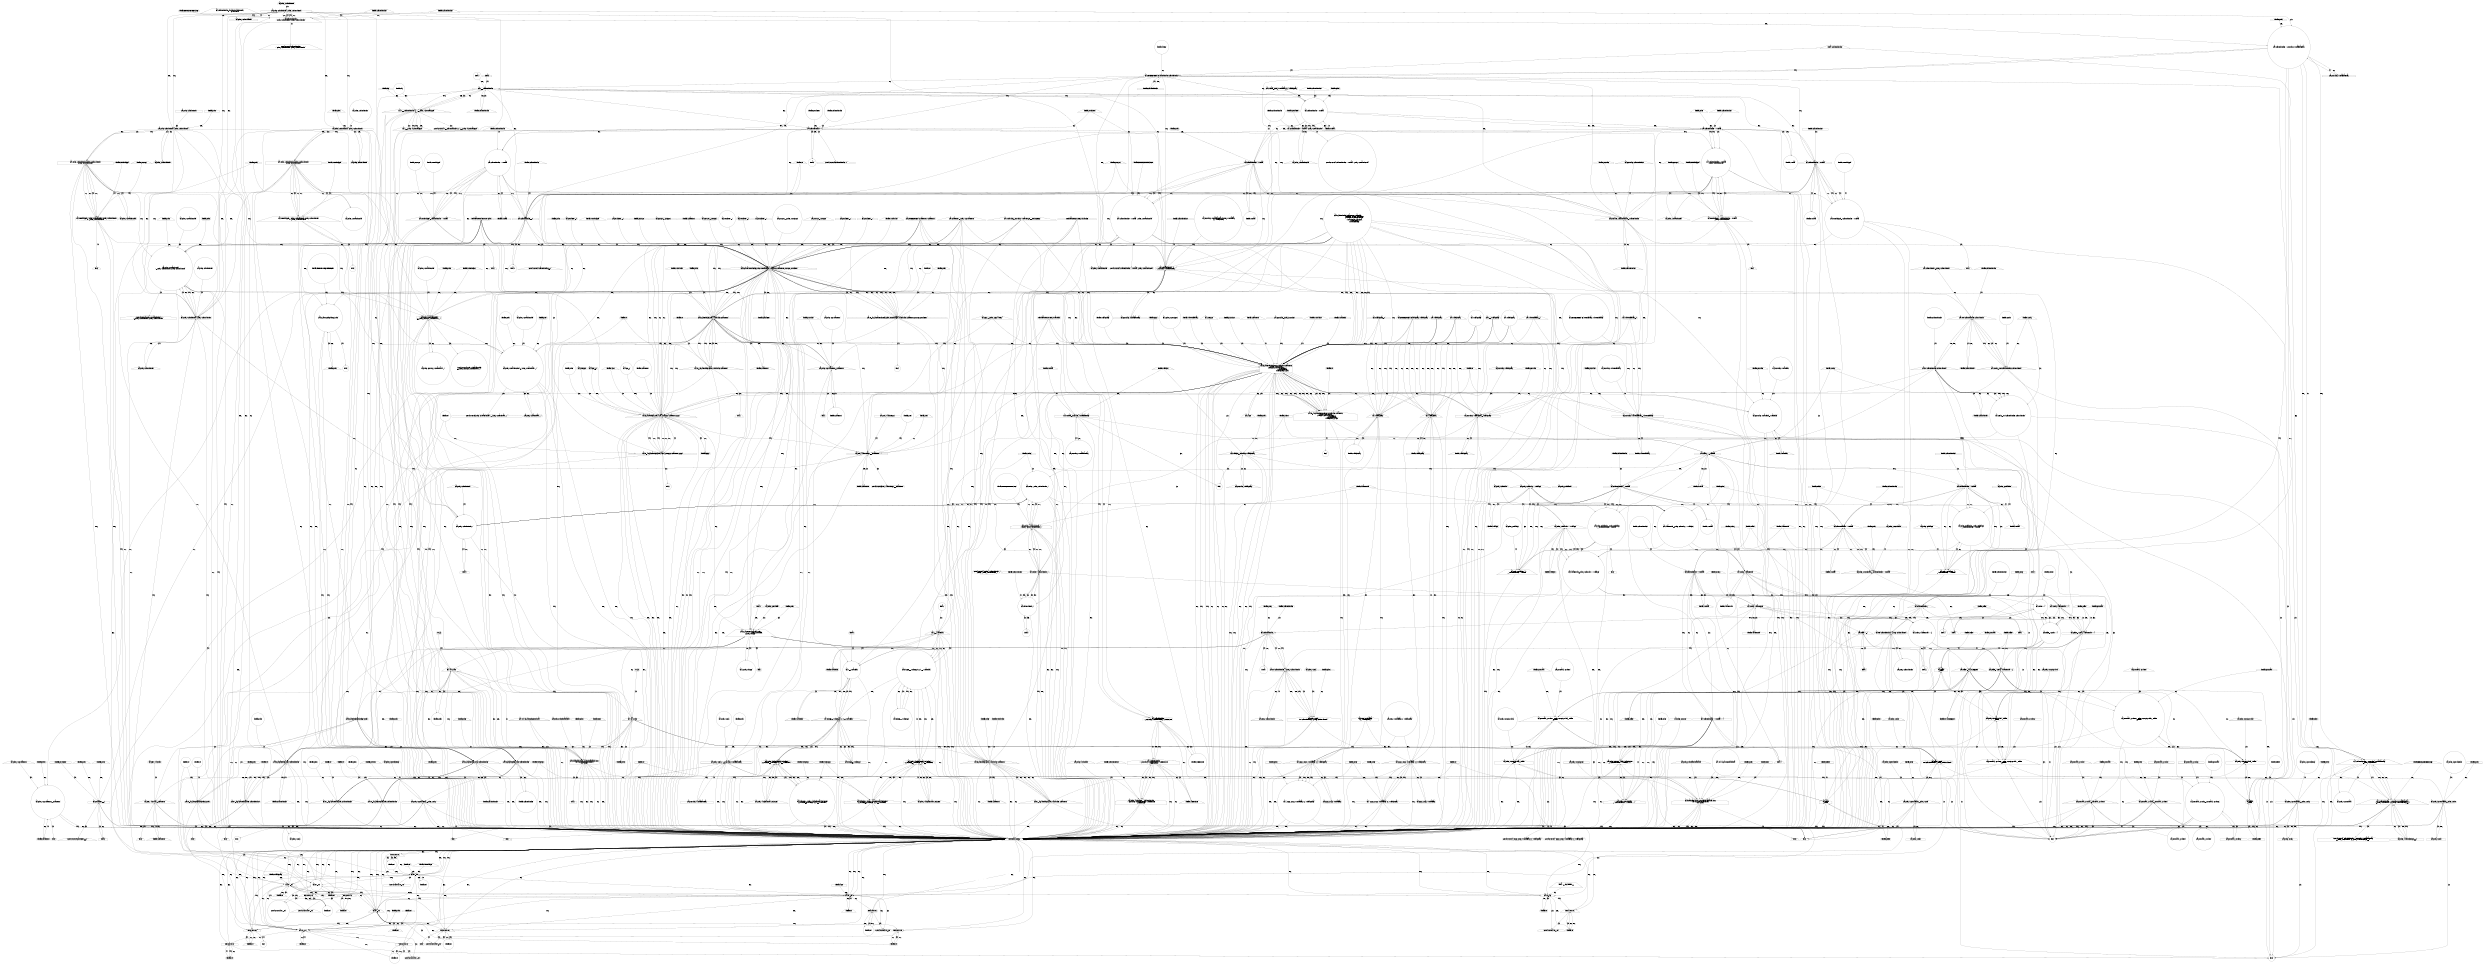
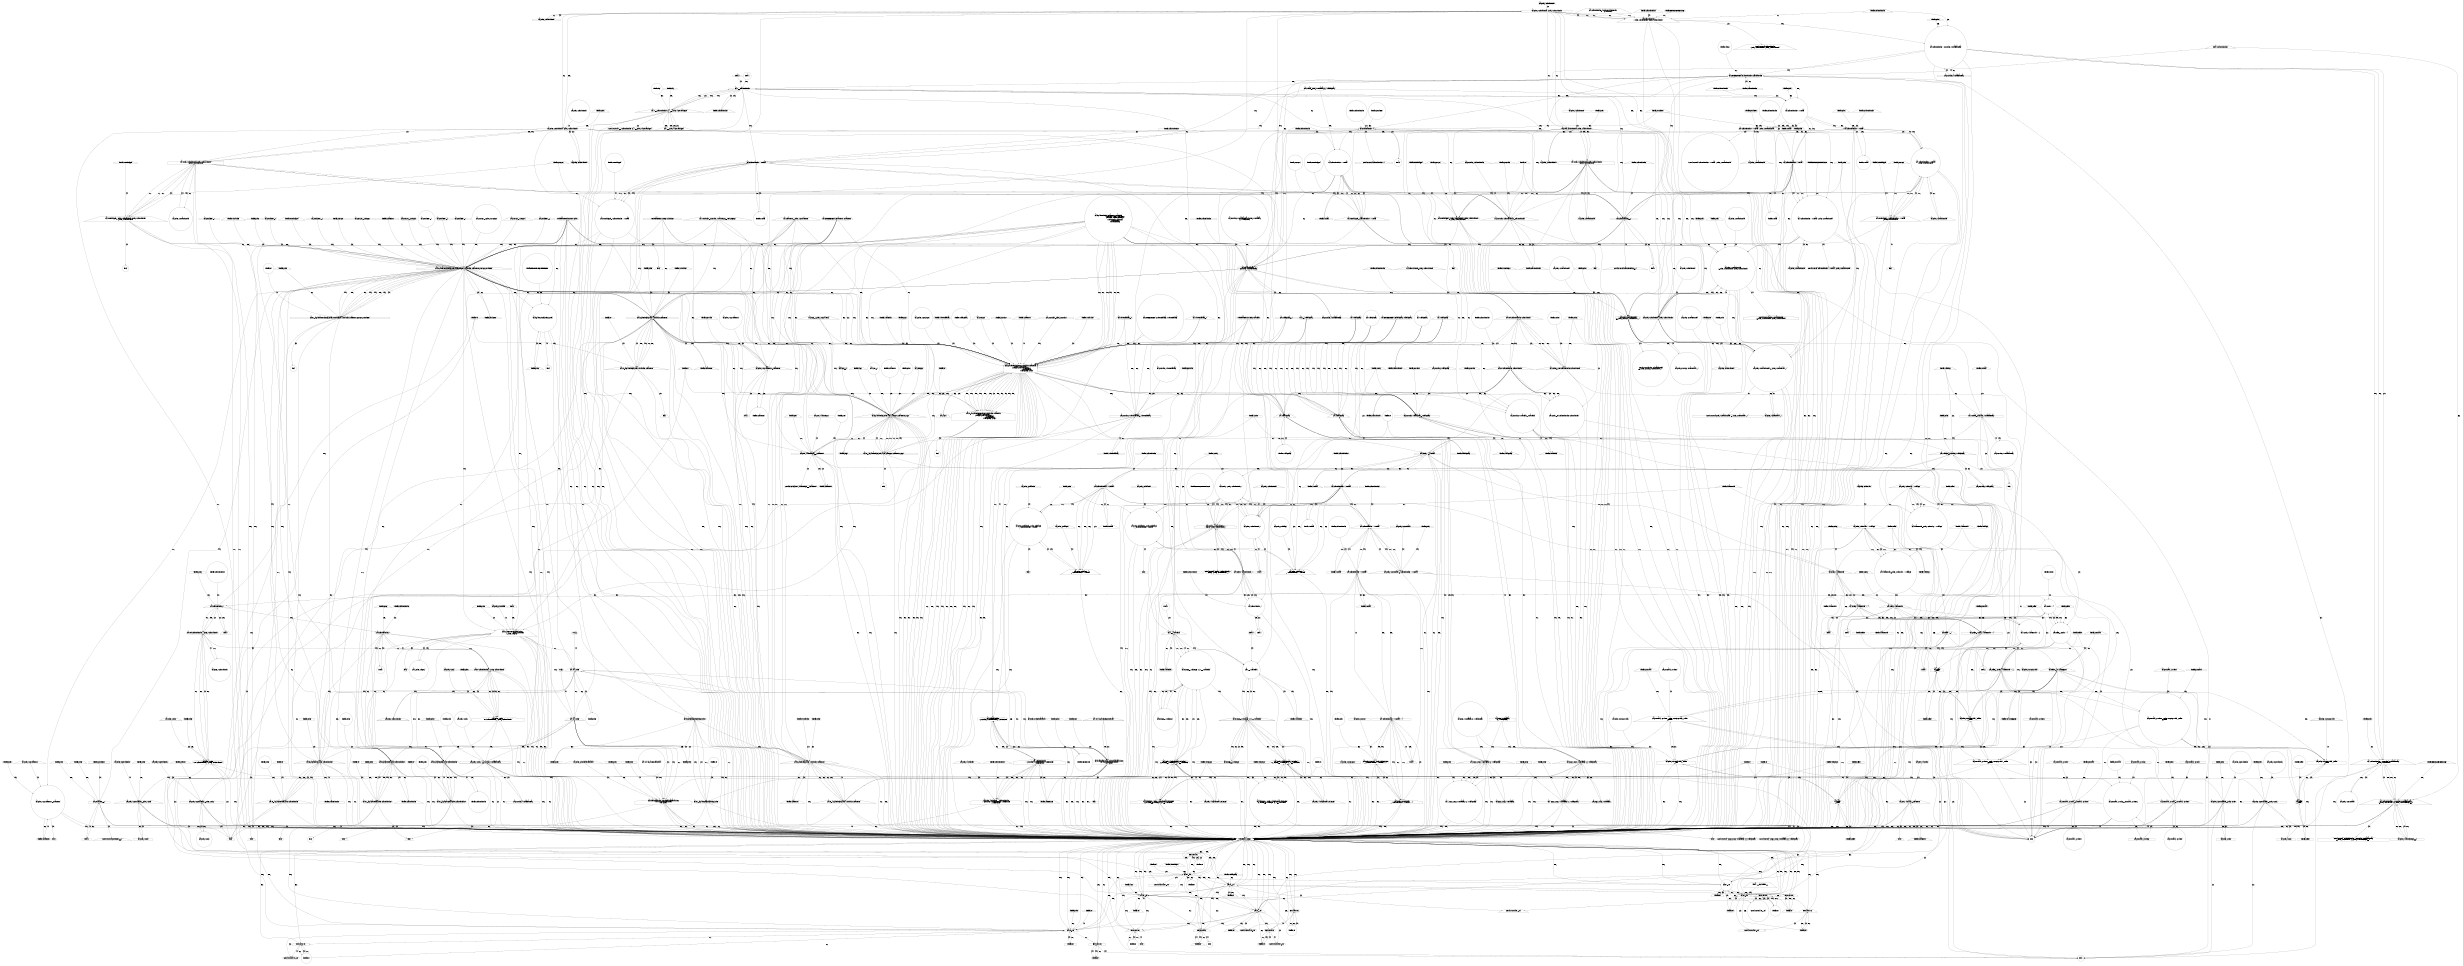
node "(Call,ps_cur_slice->u1_nal_ref_idc)": removed
